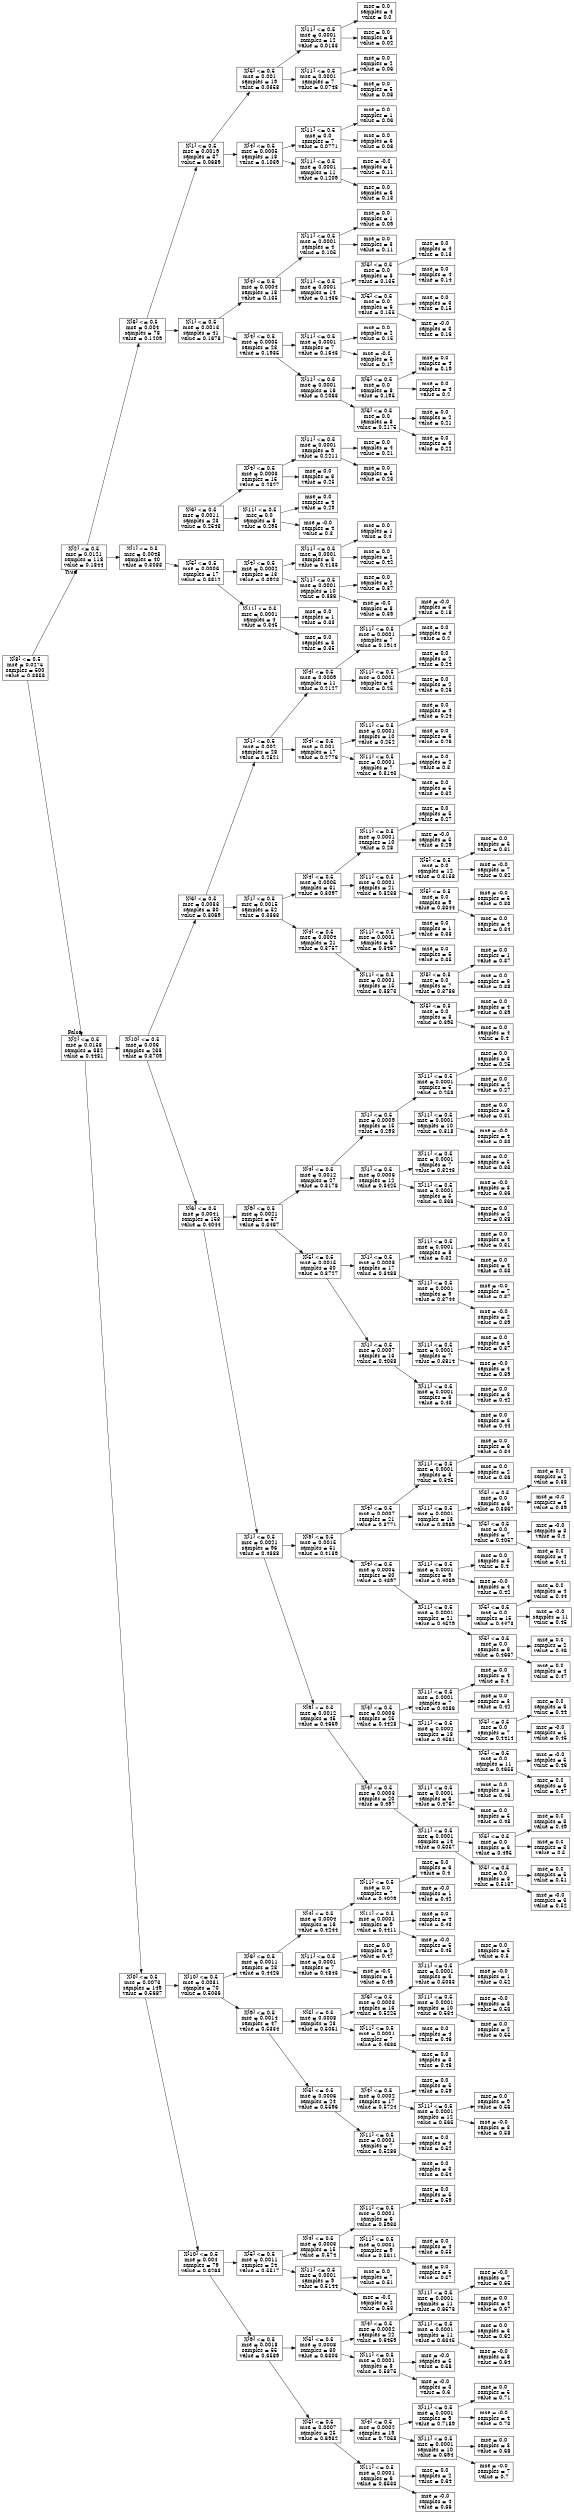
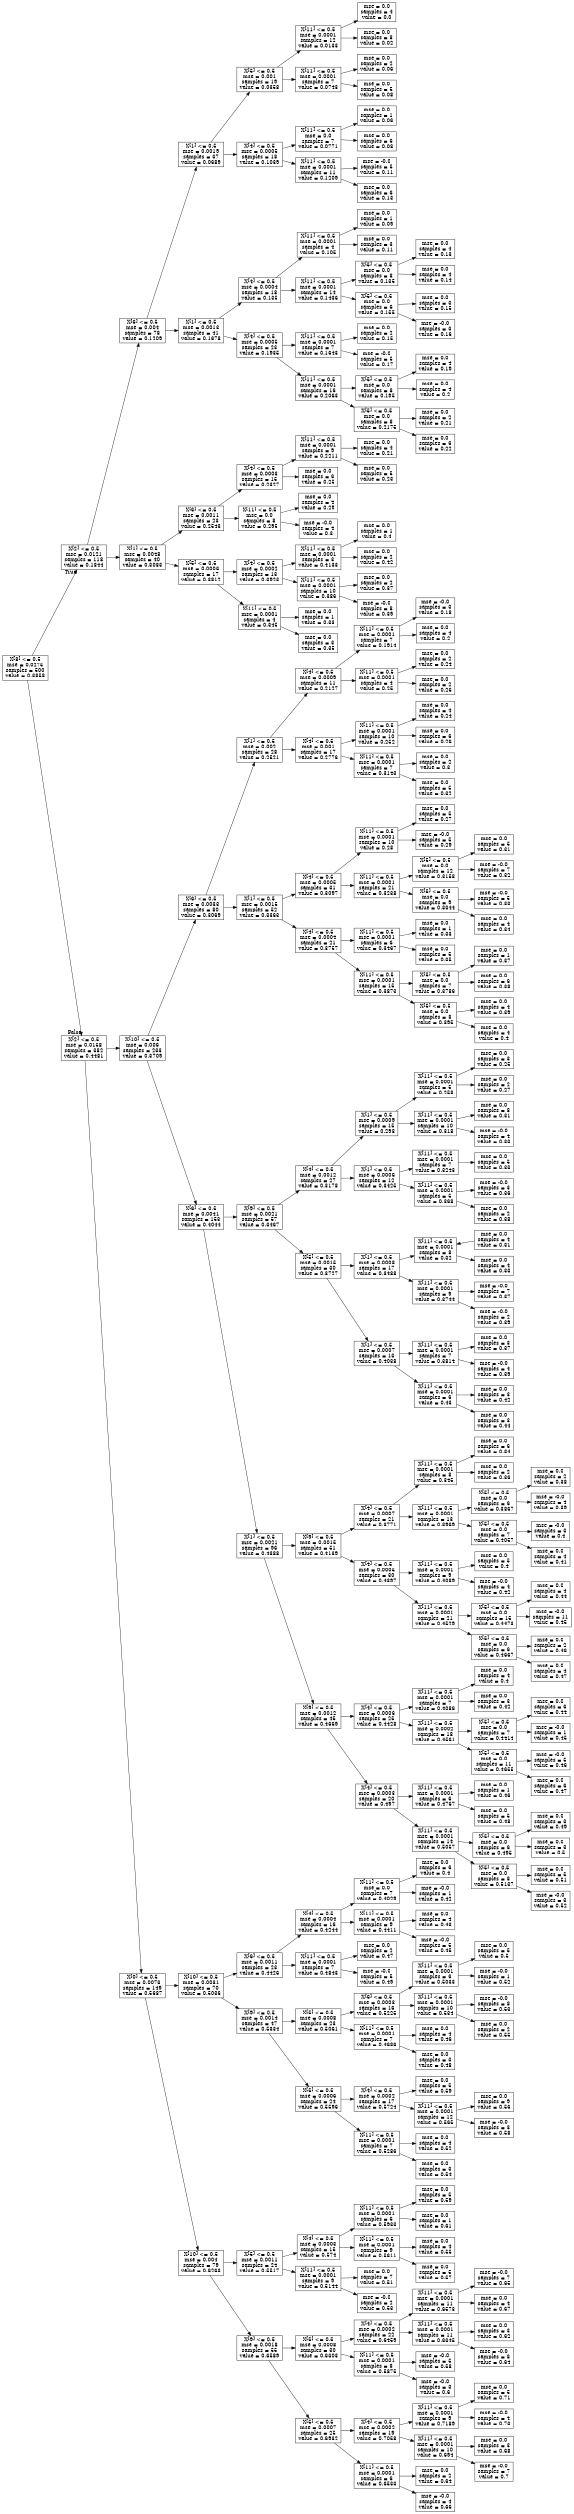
edge "X[1] <= 0.5 mse = 0.0048 samples = 40 value = 0.3083" -> "X[6] <= 0.5 mse = 0.0011 samples = 23 value = 0.2543": added
edge "X[11] <= 0.5 mse = 0.0001 samples = 8 value = 0.32" -> "mse = 0.0 samples = 4 value = 0.31": reversed
node "mse = 0.0 samples = 1 value = 0.61": added
